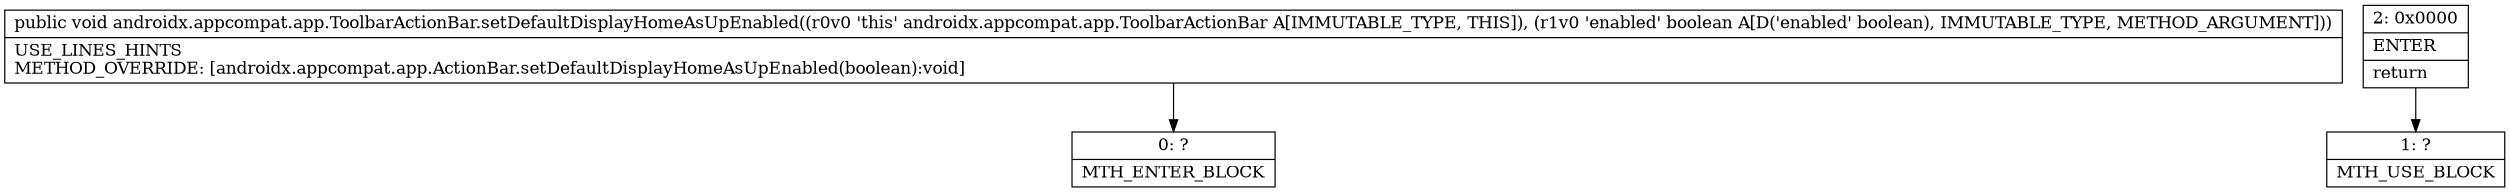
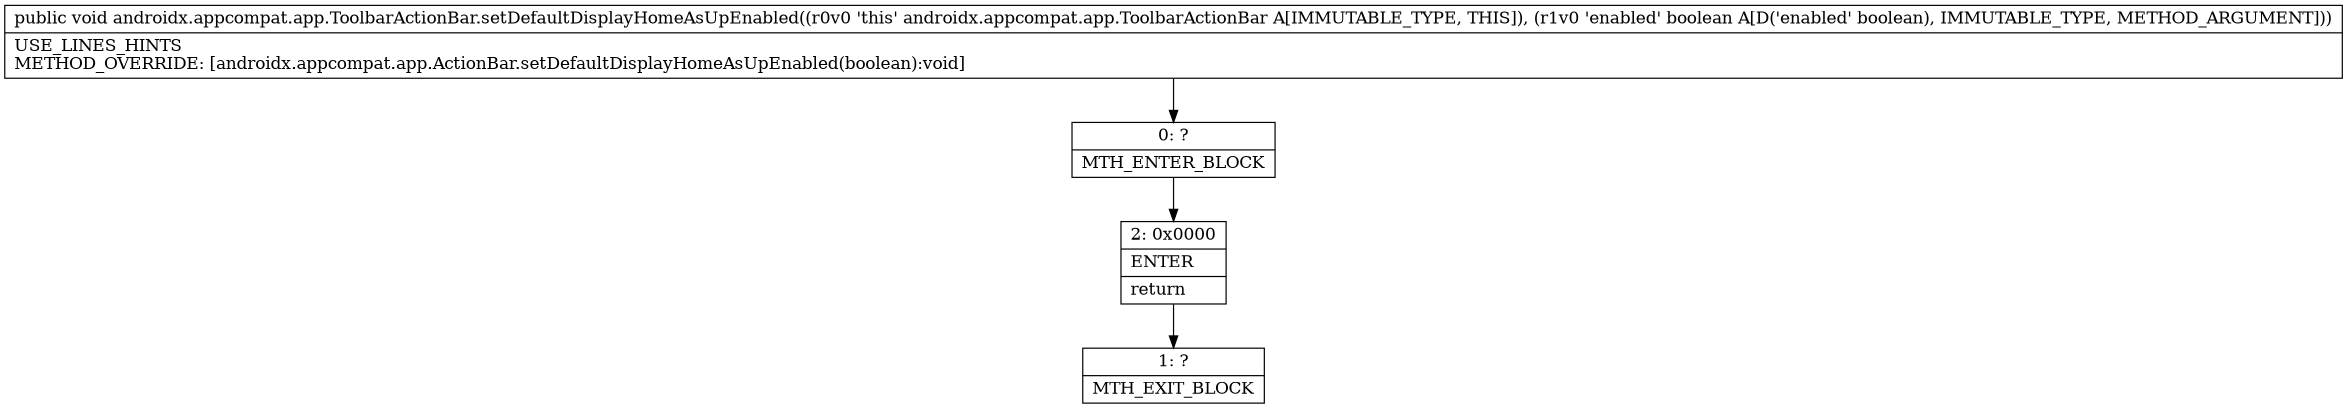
node "1: ?": text "MTH_USE_BLOCK" -> "MTH_EXIT_BLOCK"
edge "0: ?" -> "2: 0x0000": added
